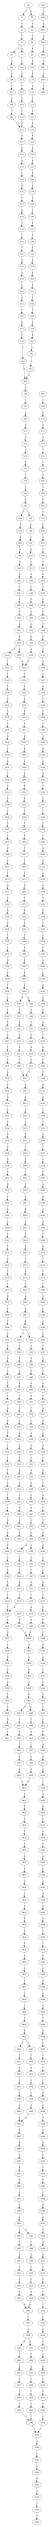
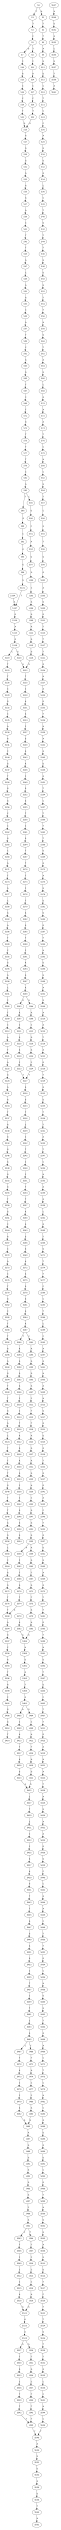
edge "S64" -> "S63": now "S64" -> "S66"
edge "S101" -> "S104": now "S101" -> "S107"
